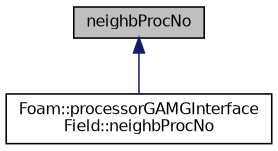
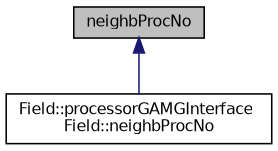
node "Foam::processorGAMGInterface Field::neighbProcNo": label "Foam::processorGAMGInterface Field::neighbProcNo" -> "Field::processorGAMGInterface Field::neighbProcNo"
